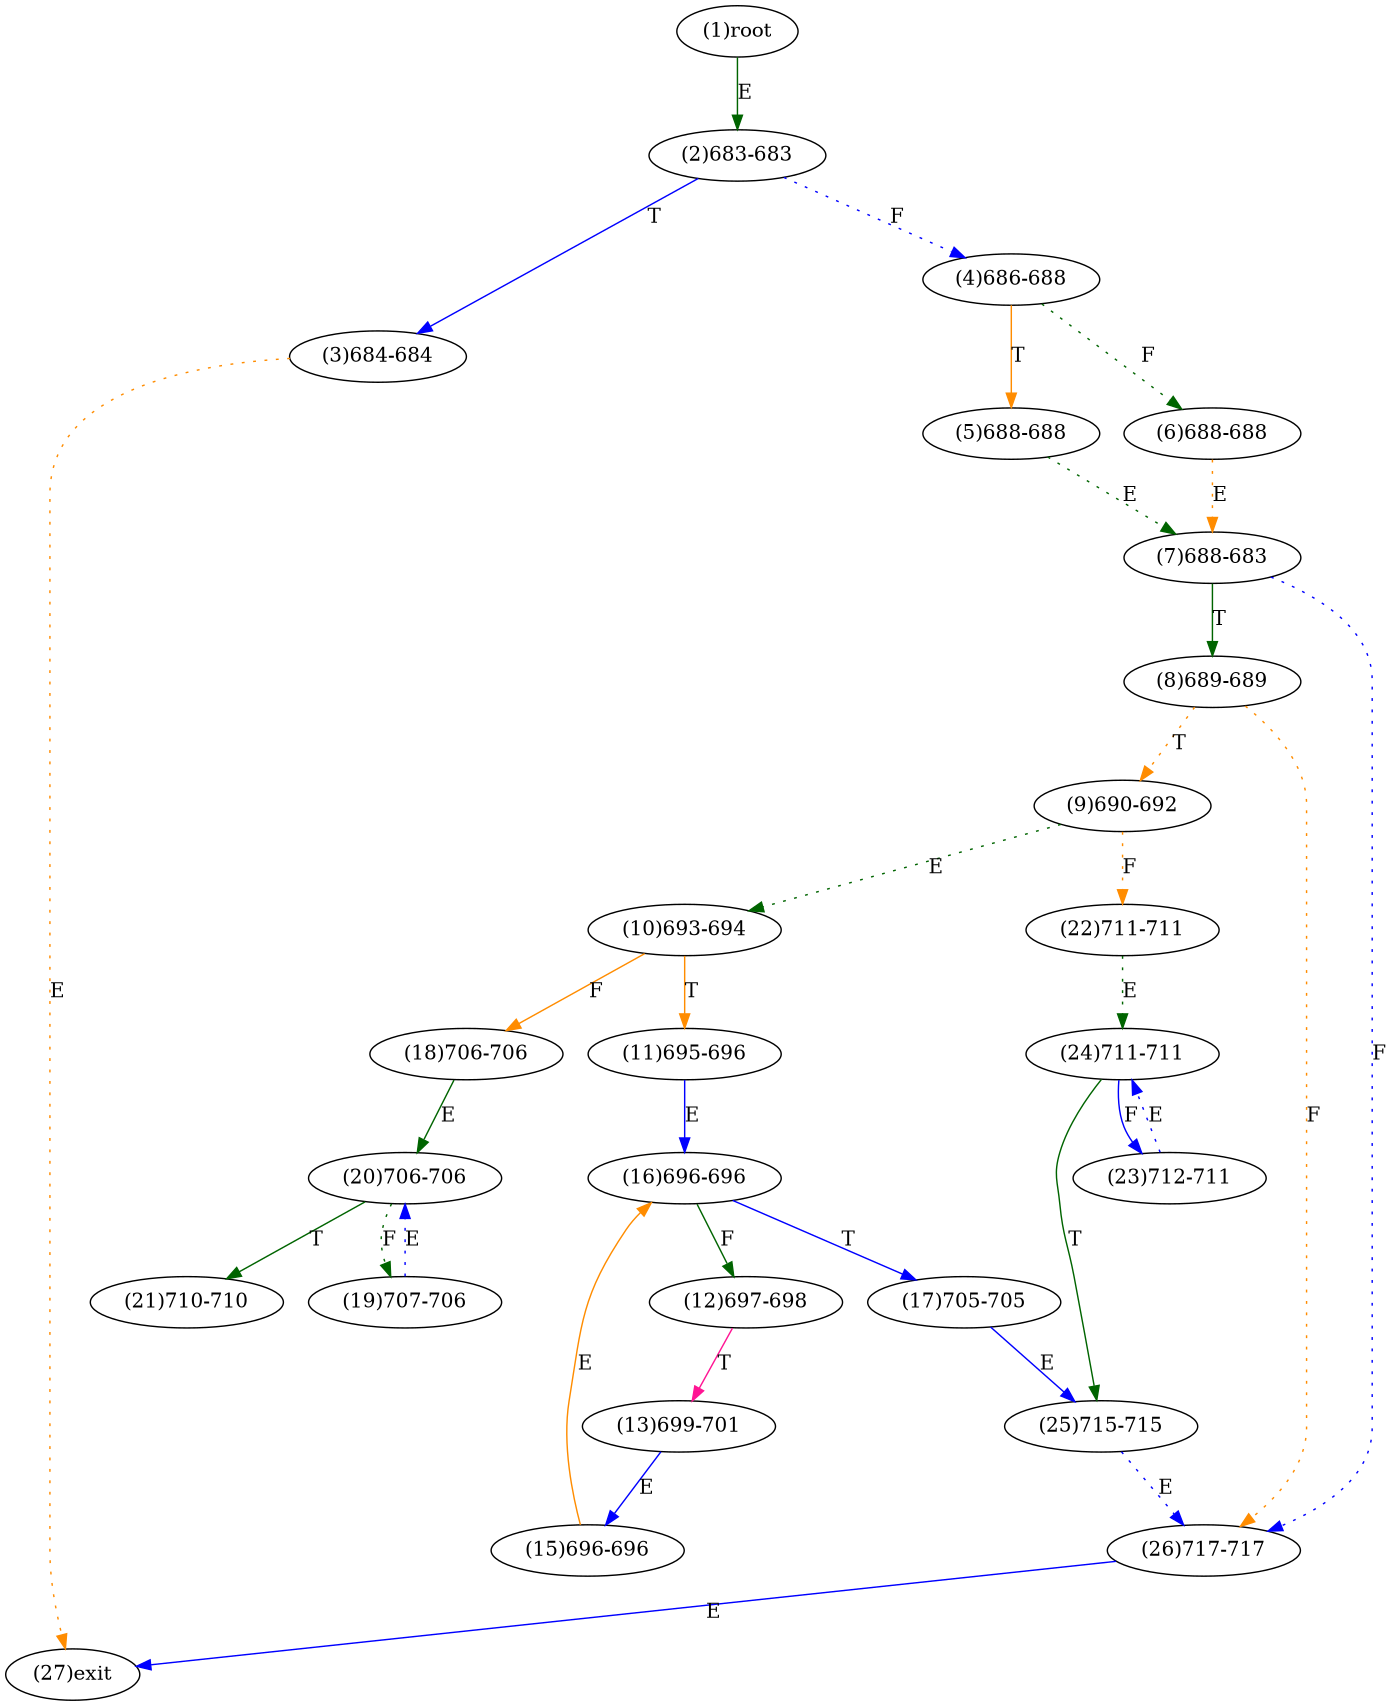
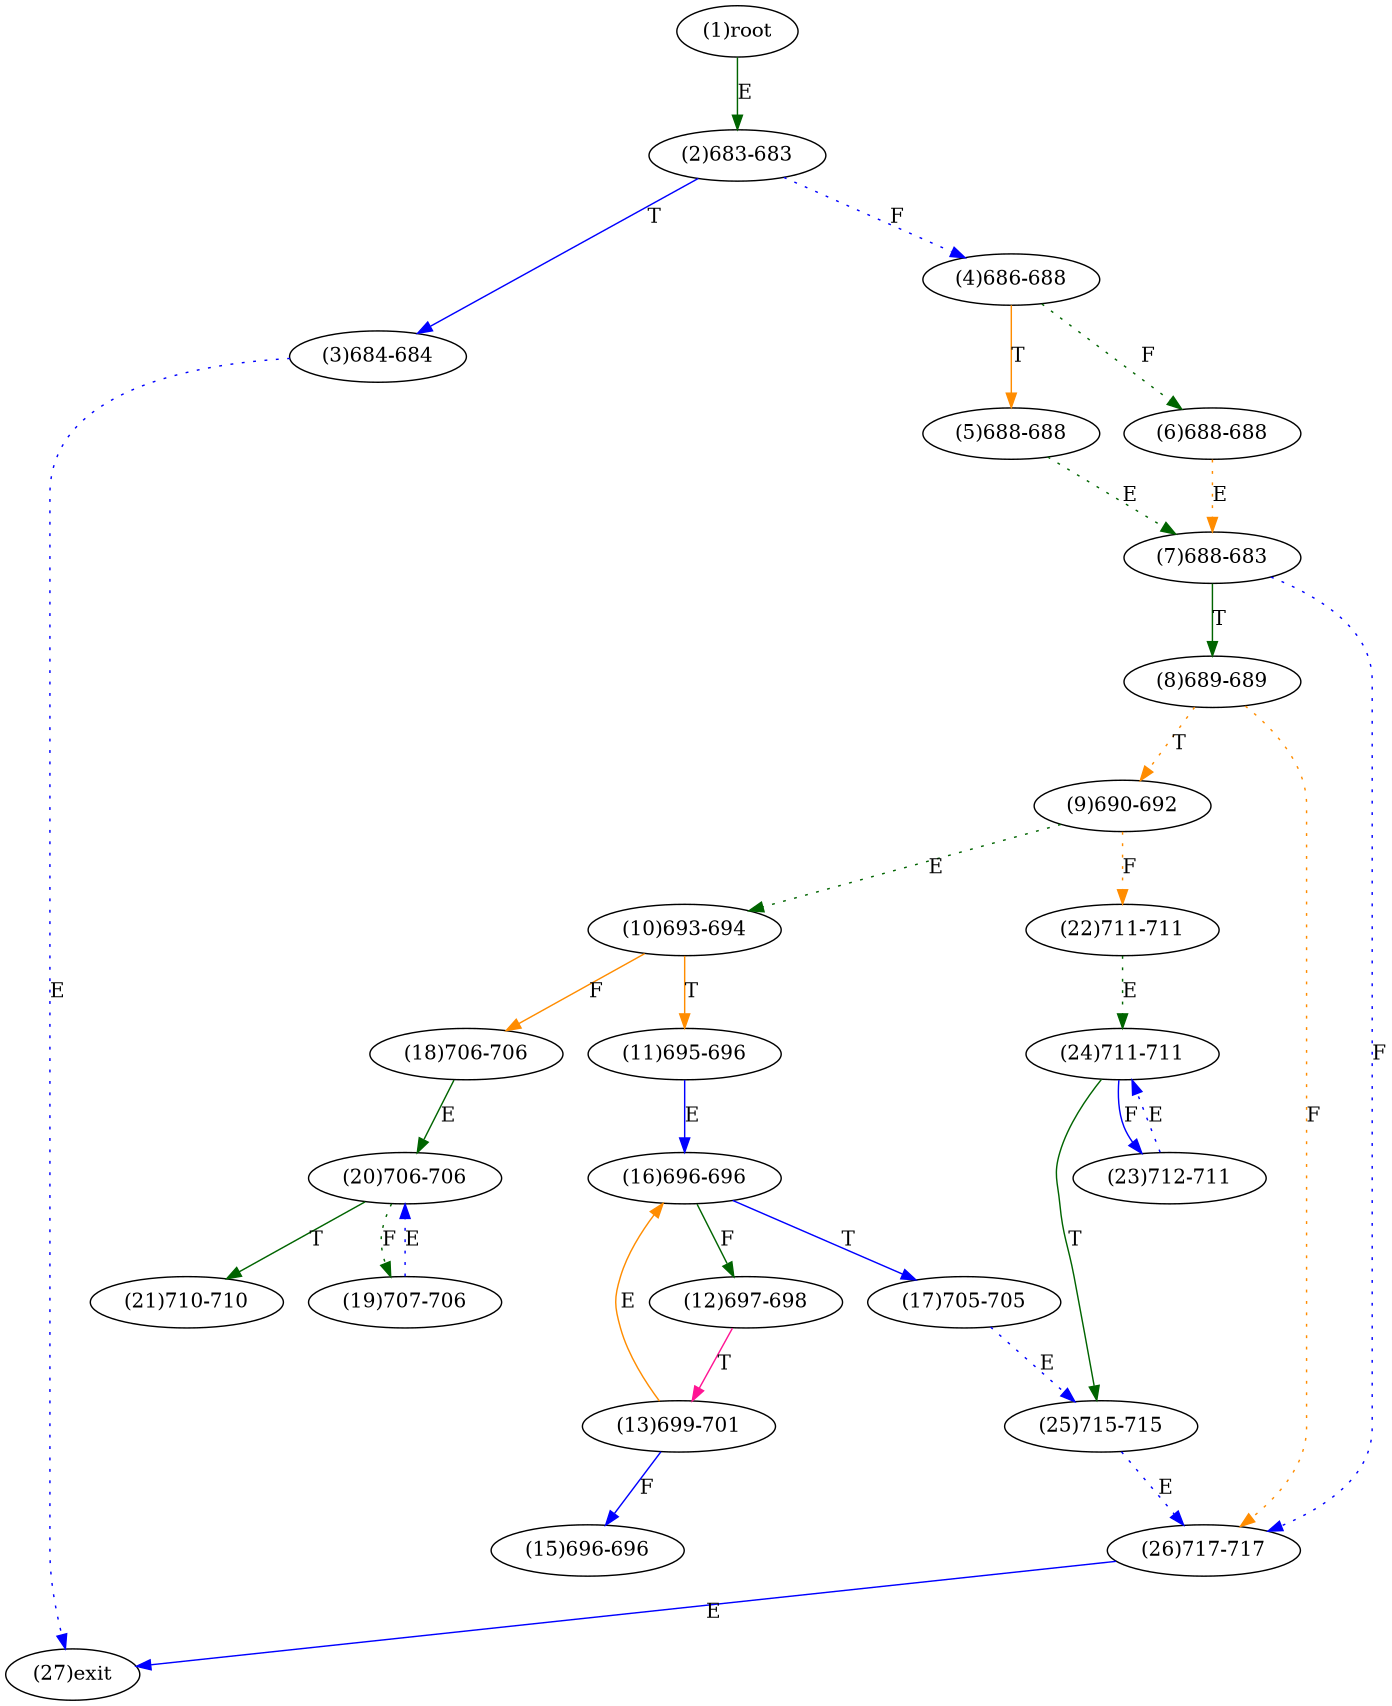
edge "(3)684-684" -> "(27)exit": color darkorange -> blue
edge "(17)705-705" -> "(25)715-715": style solid -> dotted
edge "(15)696-696" -> "(16)696-696": now "(13)699-701" -> "(16)696-696"
edge "(13)699-701" -> "(15)696-696": label "E" -> "F"
